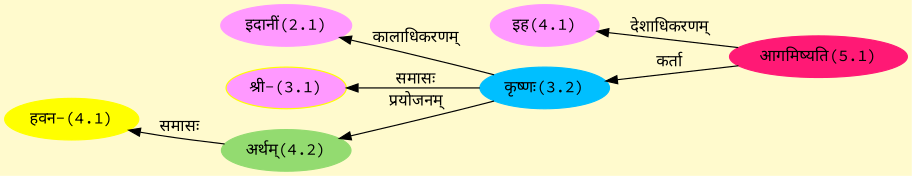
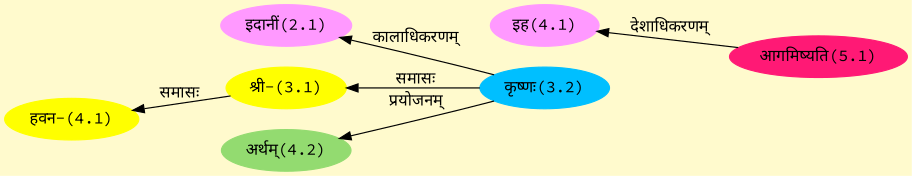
edge "आगमिष्यति(5.1)" -> "कृष्णः(3.2)": removed, label "कर्ता"
node "श्री-(3.1)": fillcolor #ff99ff -> #ffff00
edge "अर्थम्(4.2)" -> "हवन-(4.1)": now "श्री-(3.1)" -> "हवन-(4.1)"
